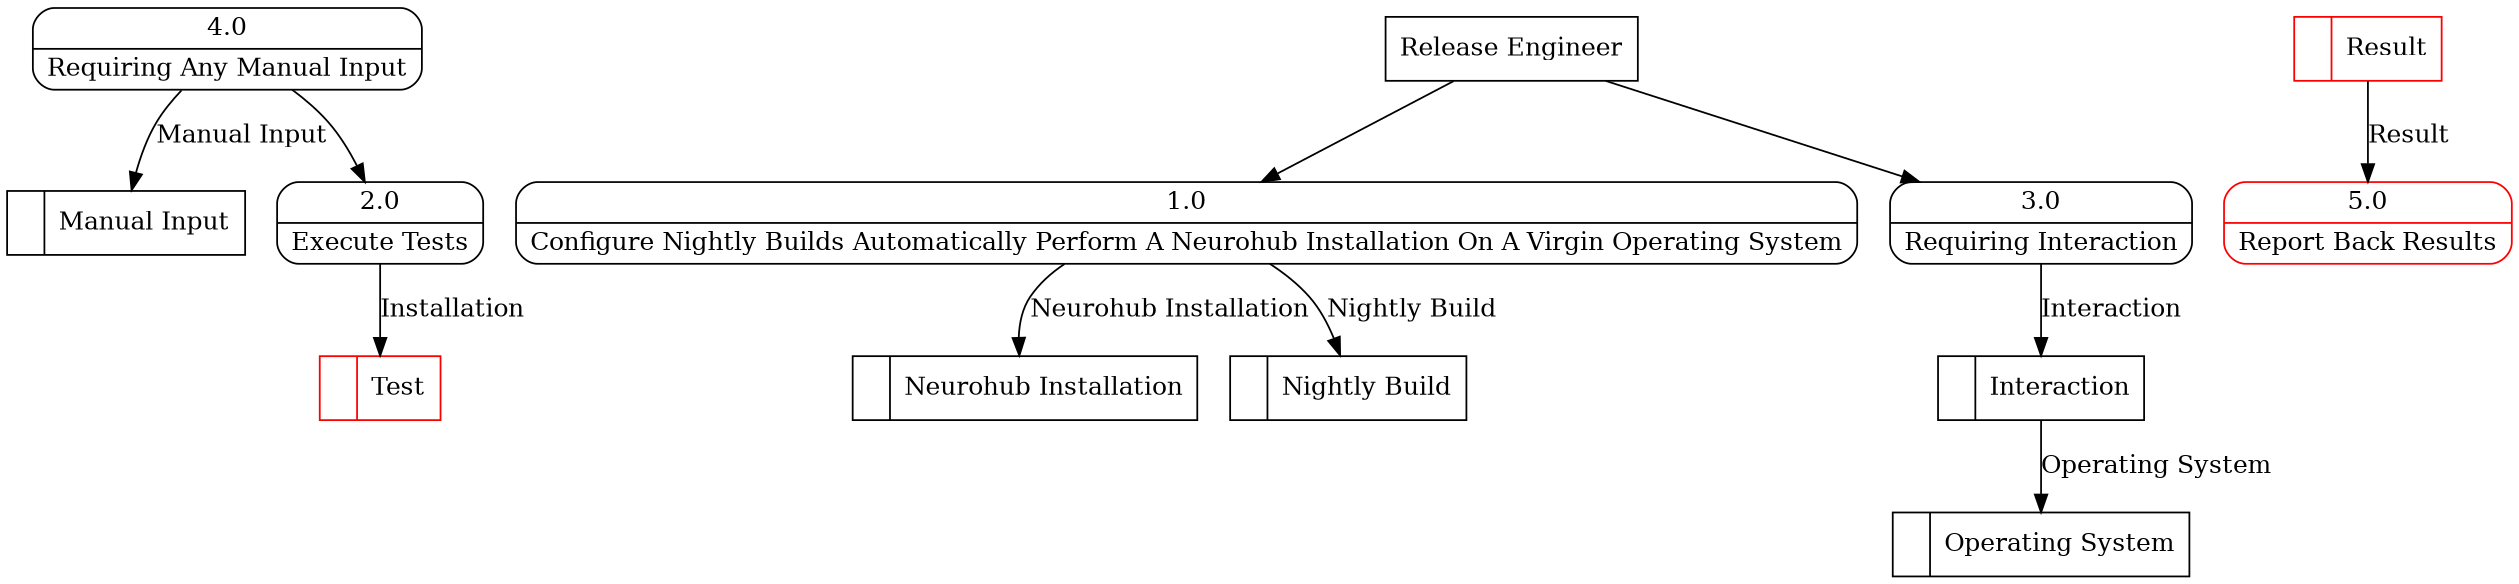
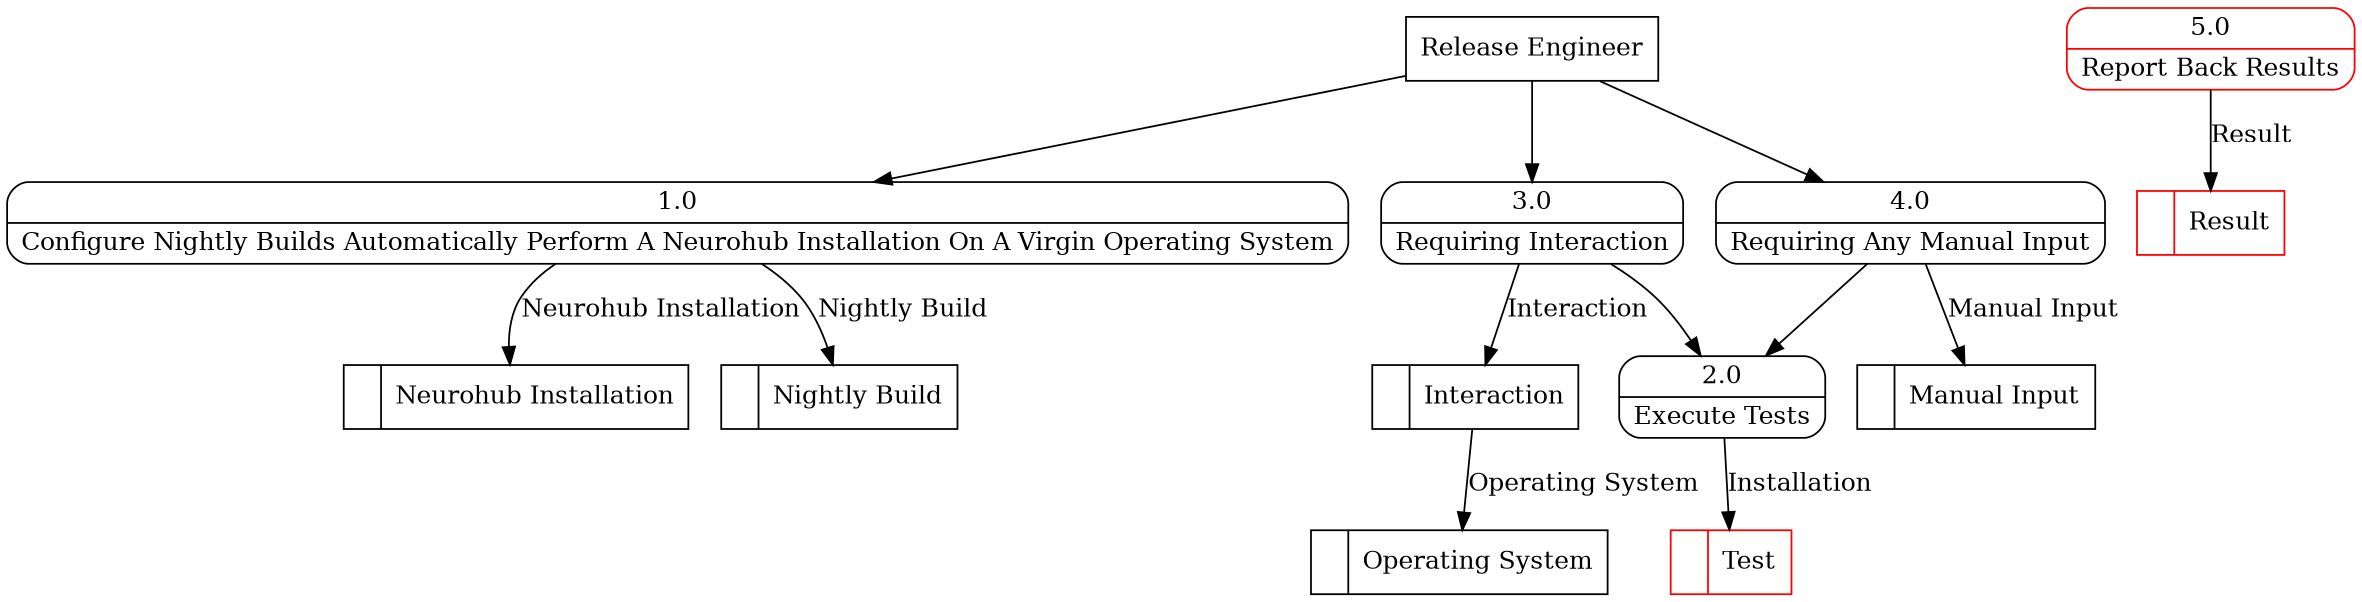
edge "Result" -> "5.0": reversed
edge "Release Engineer" -> "4.0": added
edge "3.0" -> "2.0": added
